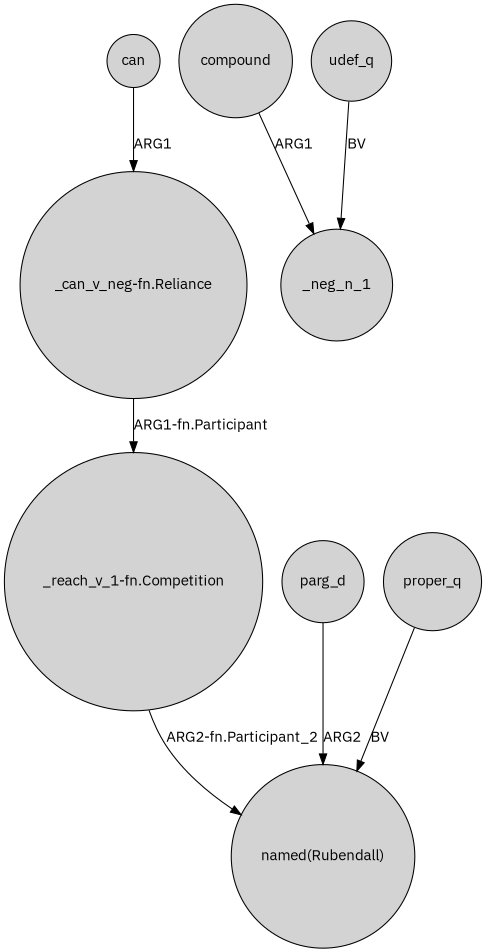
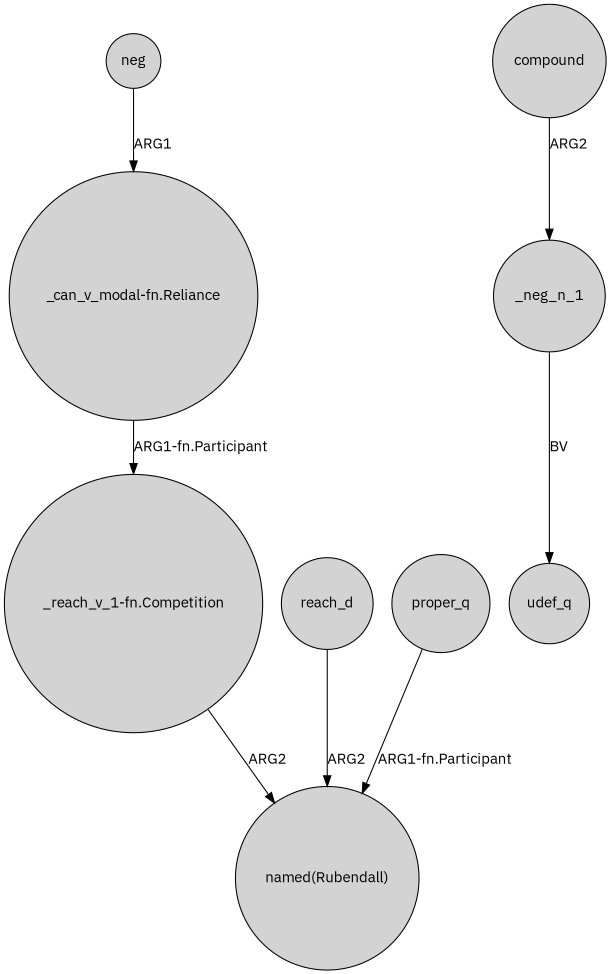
node "can": label "can" -> "neg"
edge "compound" -> "_neg_n_1": label "ARG1" -> "ARG2"
edge "udef_q" -> "_neg_n_1": reversed
node "_can_v_neg-fn.Reliance": label "_can_v_neg-fn.Reliance" -> "_can_v_modal-fn.Reliance"
node "parg_d": label "parg_d" -> "reach_d"
edge "_reach_v_1-fn.Competition" -> "named(Rubendall)": label "ARG2-fn.Participant_2" -> "ARG2"
edge "proper_q" -> "named(Rubendall)": label "BV" -> "ARG1-fn.Participant"
